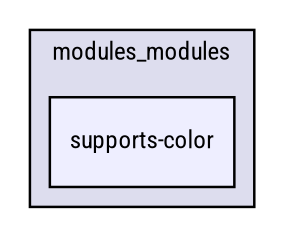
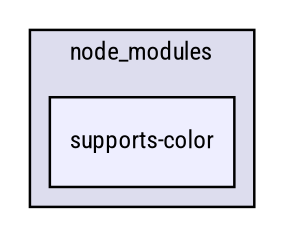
cluster "modules_modules": label "modules_modules" -> "node_modules"
